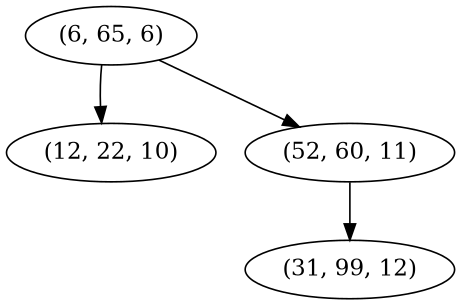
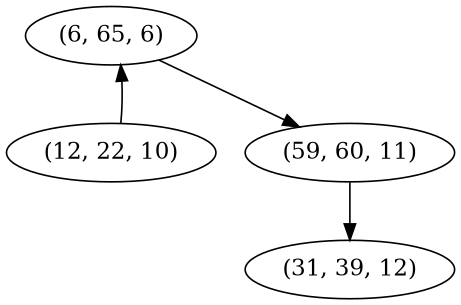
edge "(6, 65, 6)" -> "(12, 22, 10)": reversed
node "(52, 60, 11)": label "(52, 60, 11)" -> "(59, 60, 11)"
node "(31, 99, 12)": label "(31, 99, 12)" -> "(31, 39, 12)"
